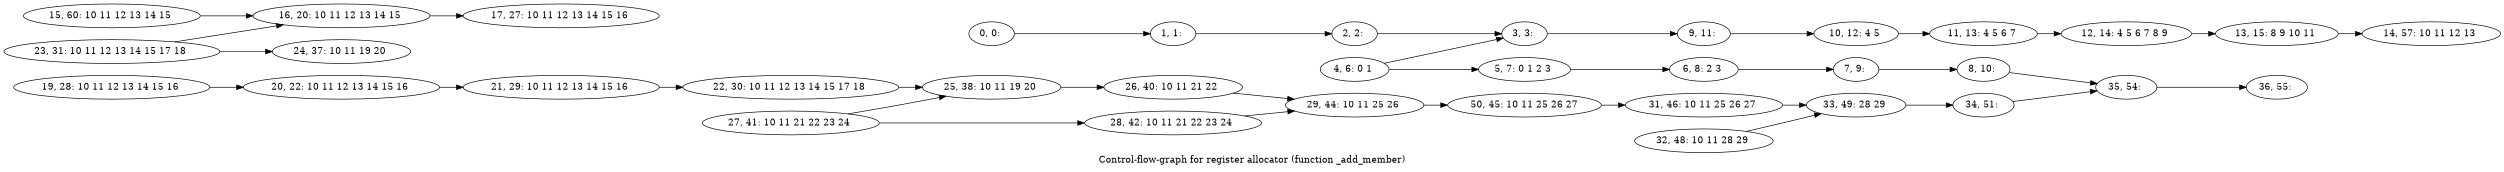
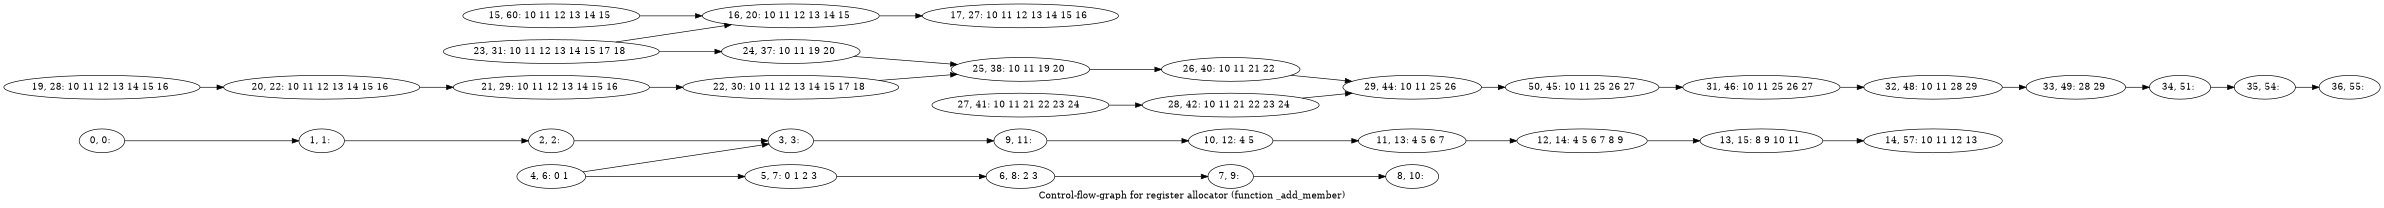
edge "8, 10:" -> "35, 54:": removed
edge "31, 46: 10 11 25 26 27" -> "33, 49: 28 29": now "31, 46: 10 11 25 26 27" -> "32, 48: 10 11 28 29"
edge "27, 41: 10 11 21 22 23 24" -> "25, 38: 10 11 19 20": now "24, 37: 10 11 19 20" -> "25, 38: 10 11 19 20"
